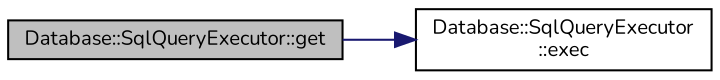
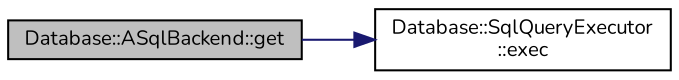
node "Database::SqlQueryExecutor::get": label "Database::SqlQueryExecutor::get" -> "Database::ASqlBackend::get"
